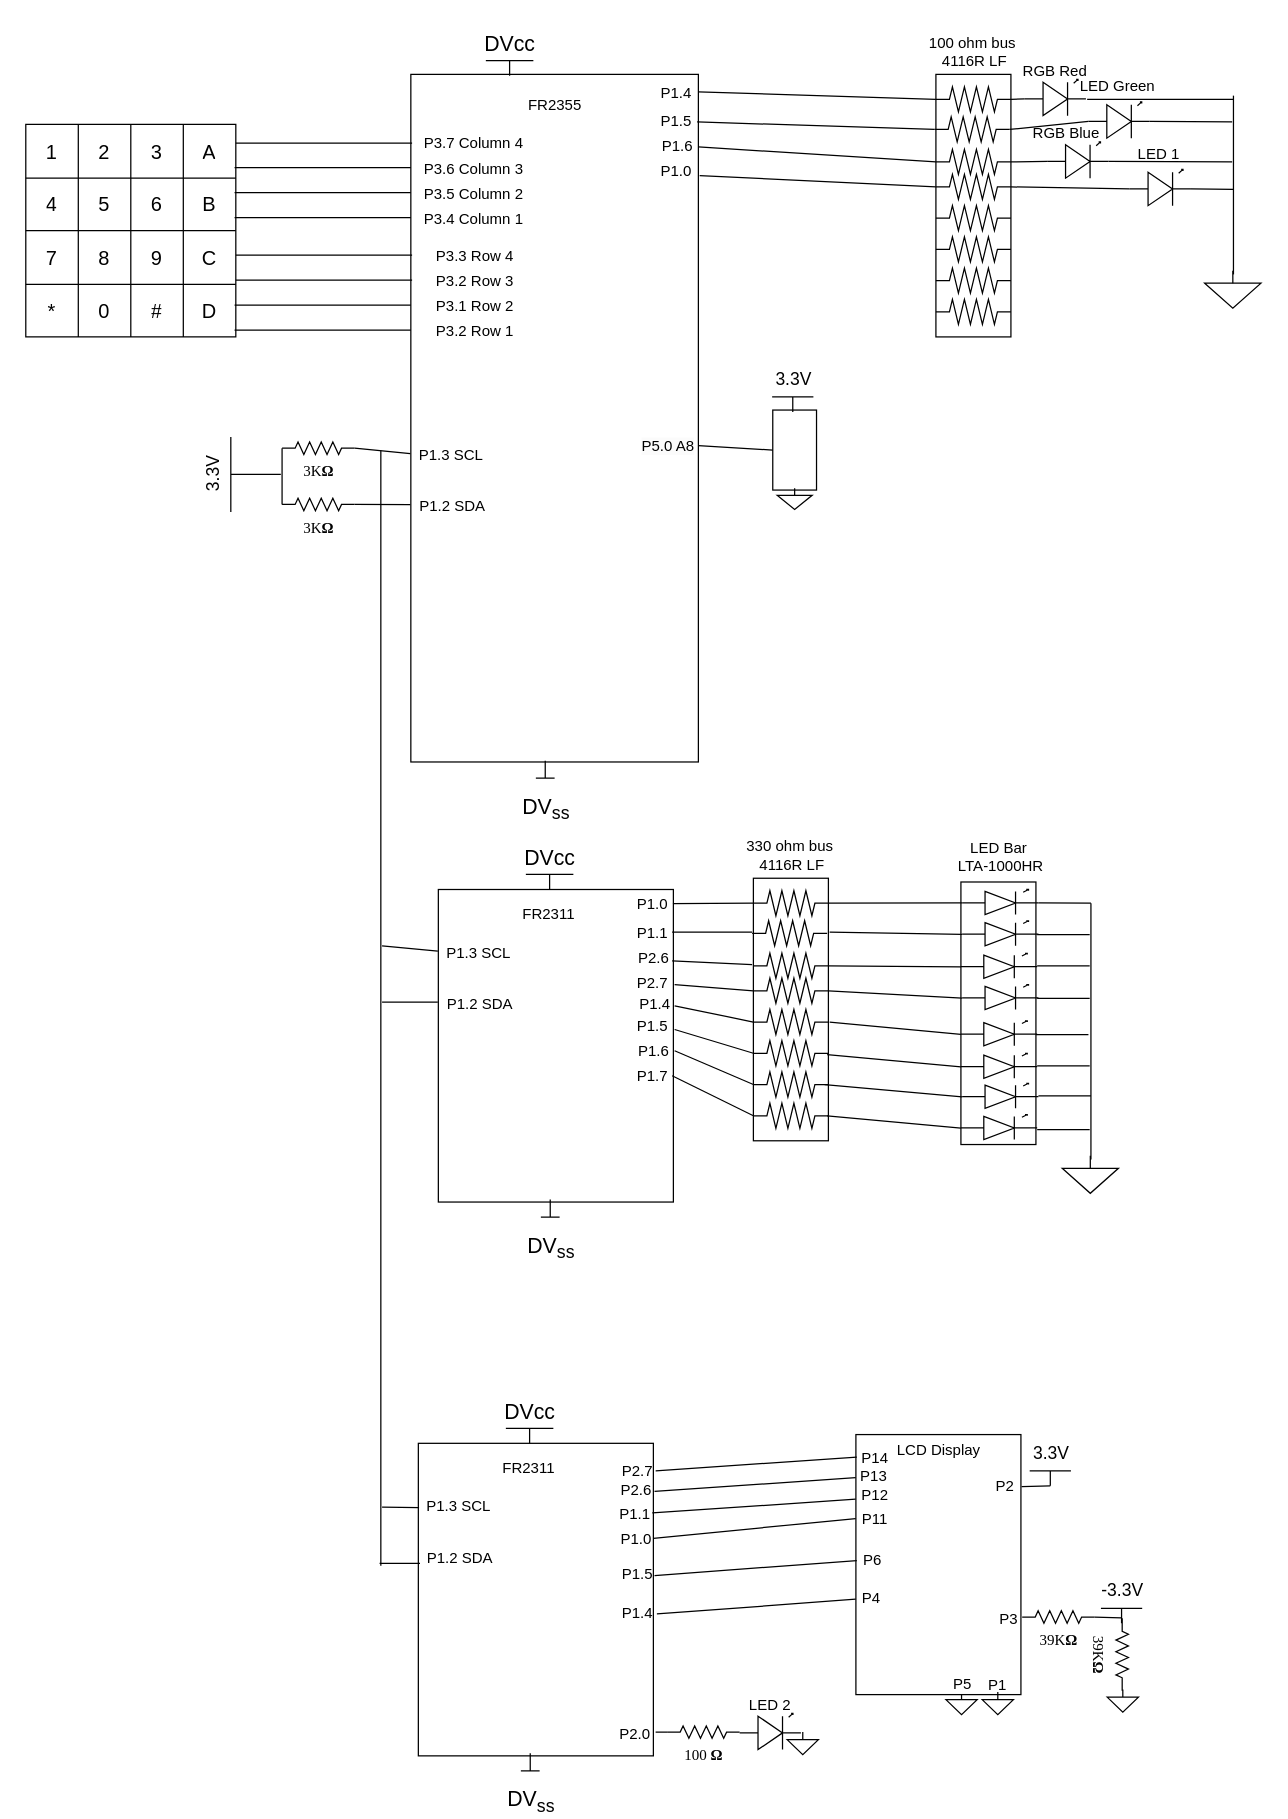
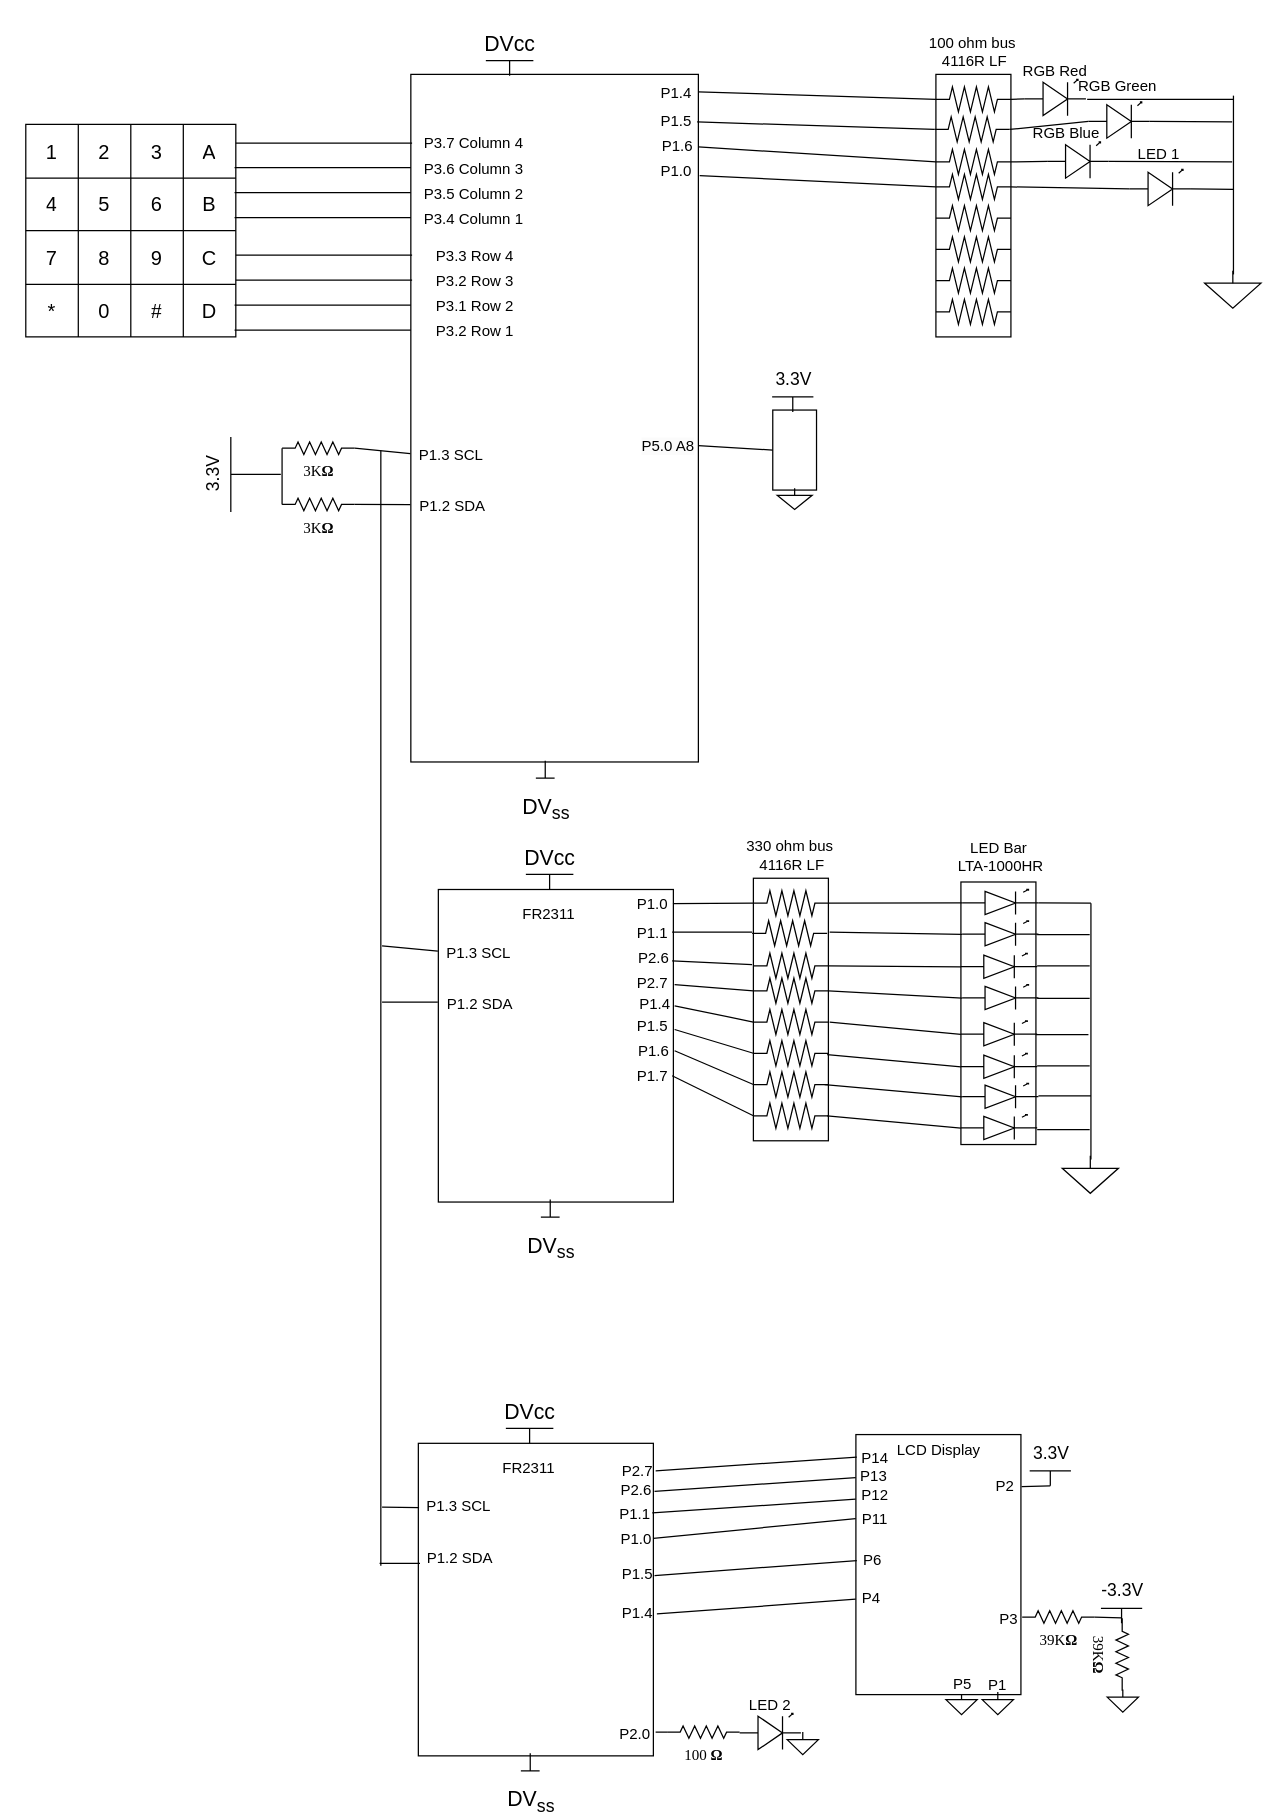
node "LED Green": label "LED Green" -> "RGB Green"
node "FR2355": removed
